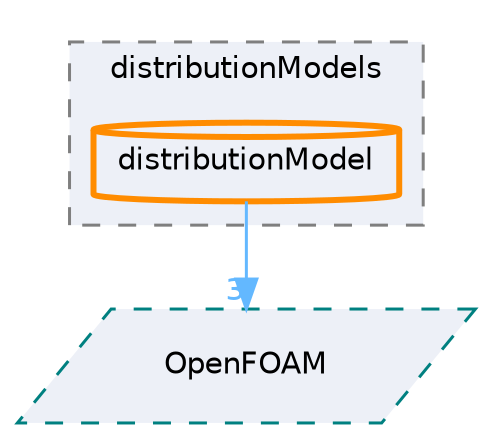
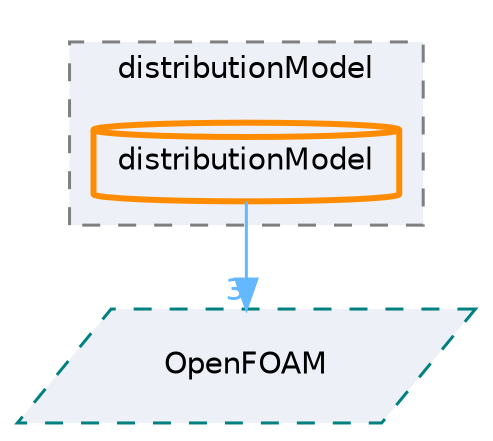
cluster "distributionModels": label "distributionModels" -> "distributionModel"
